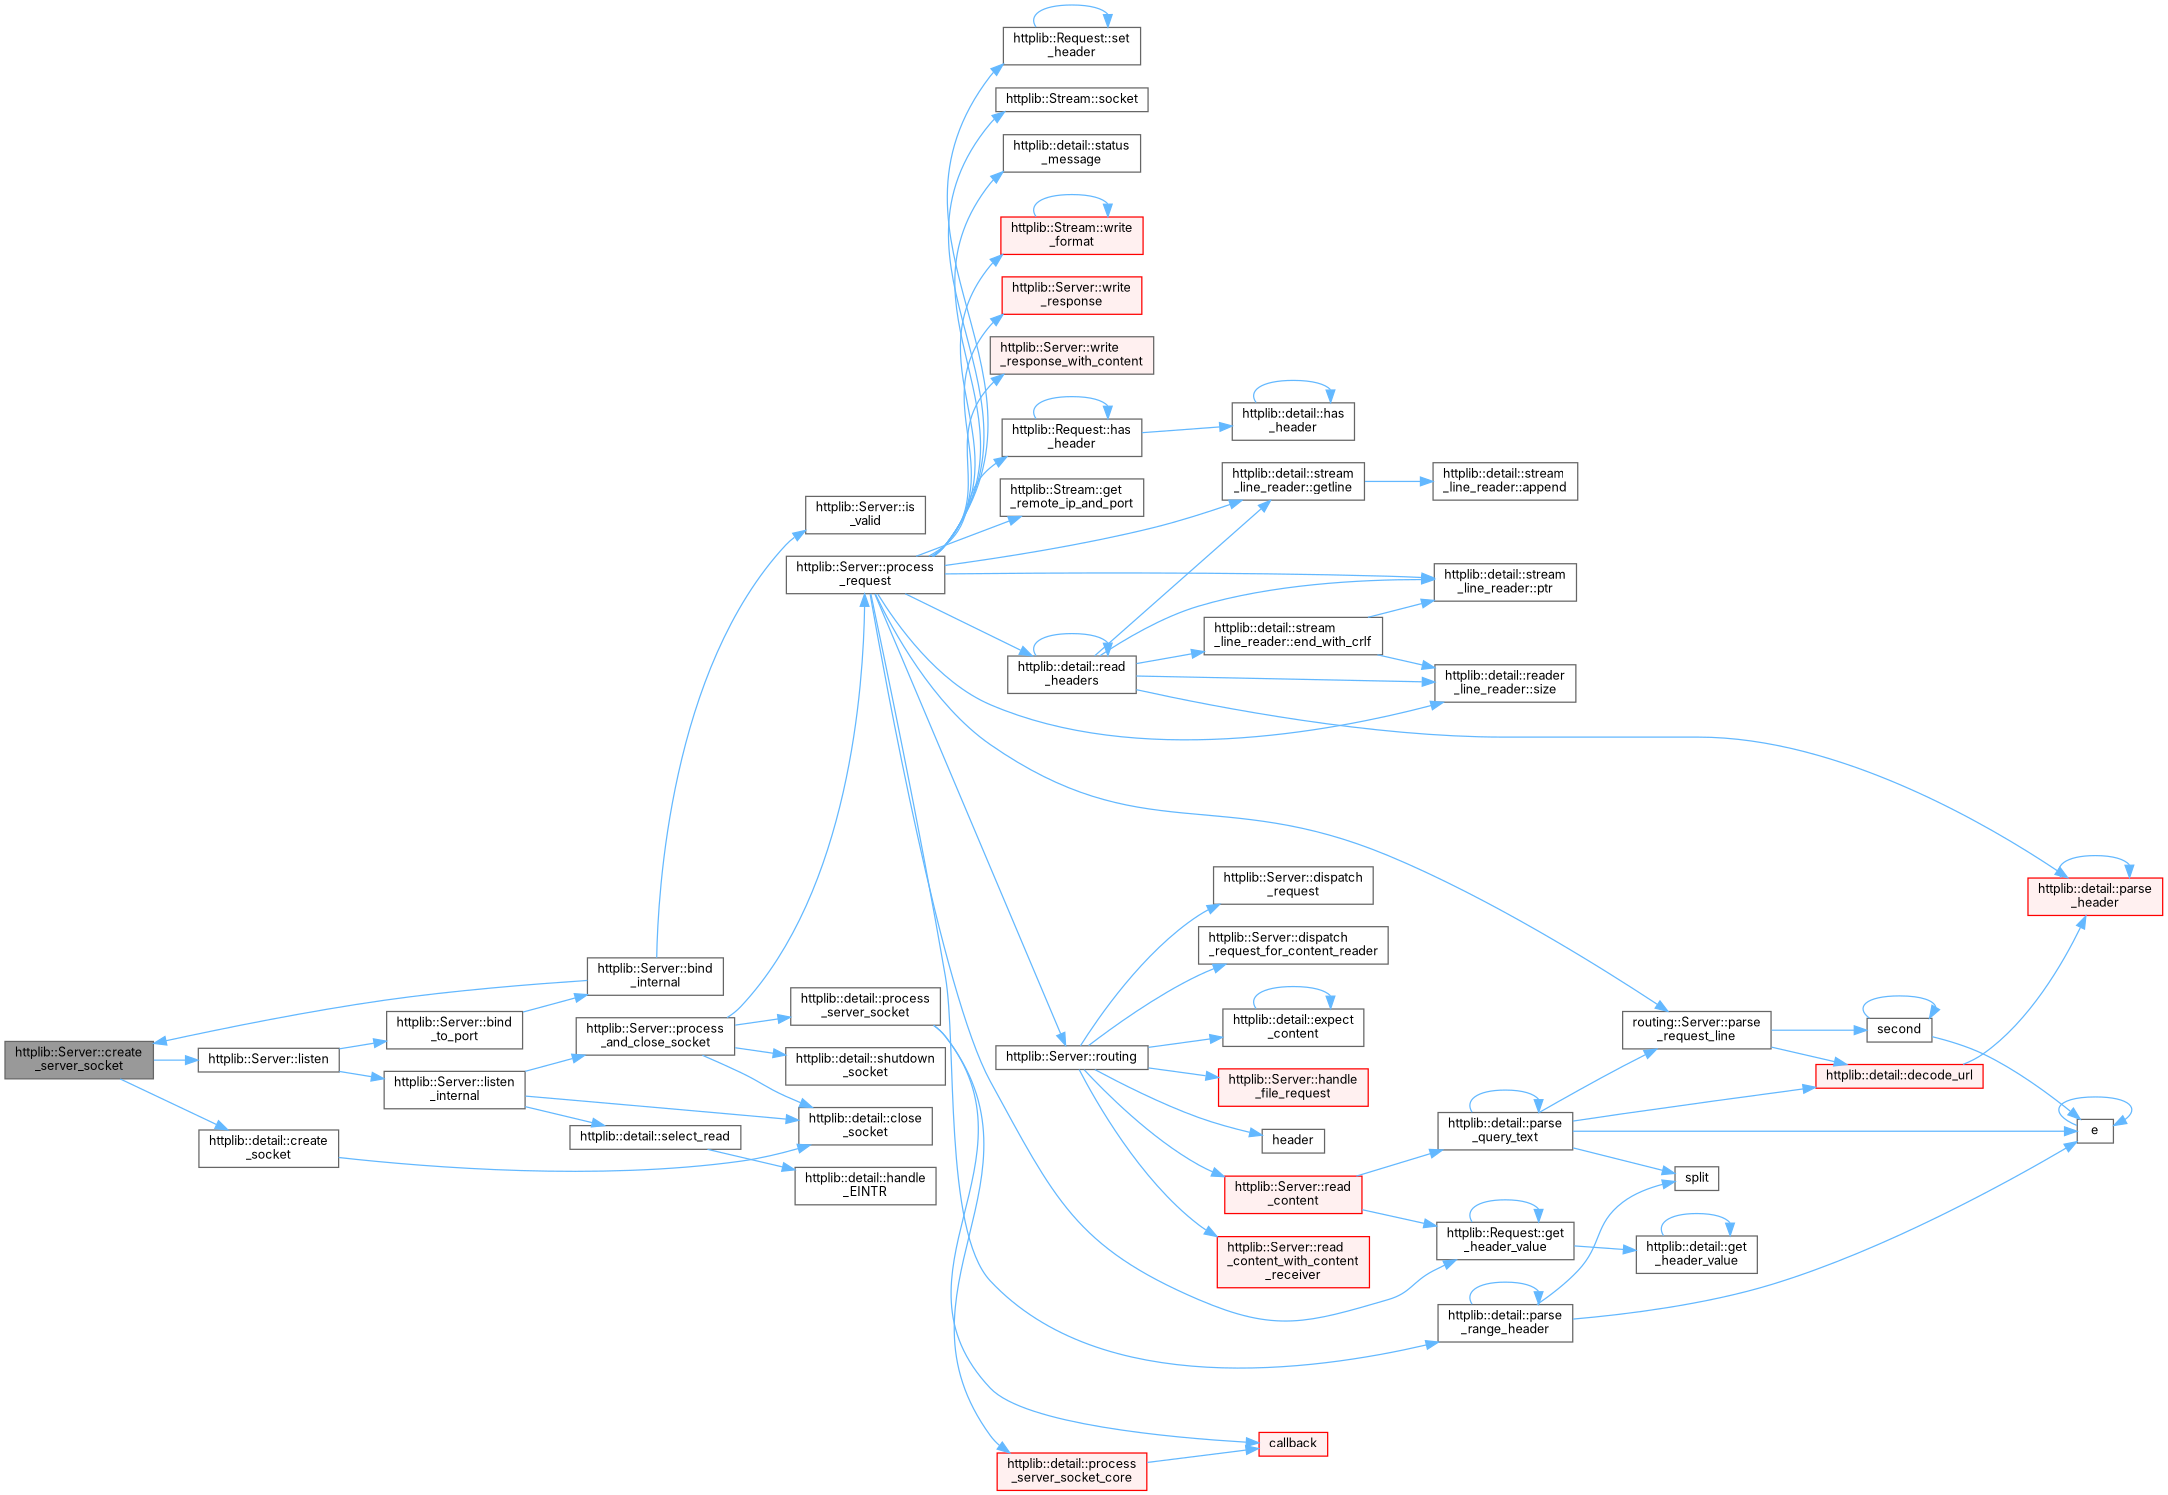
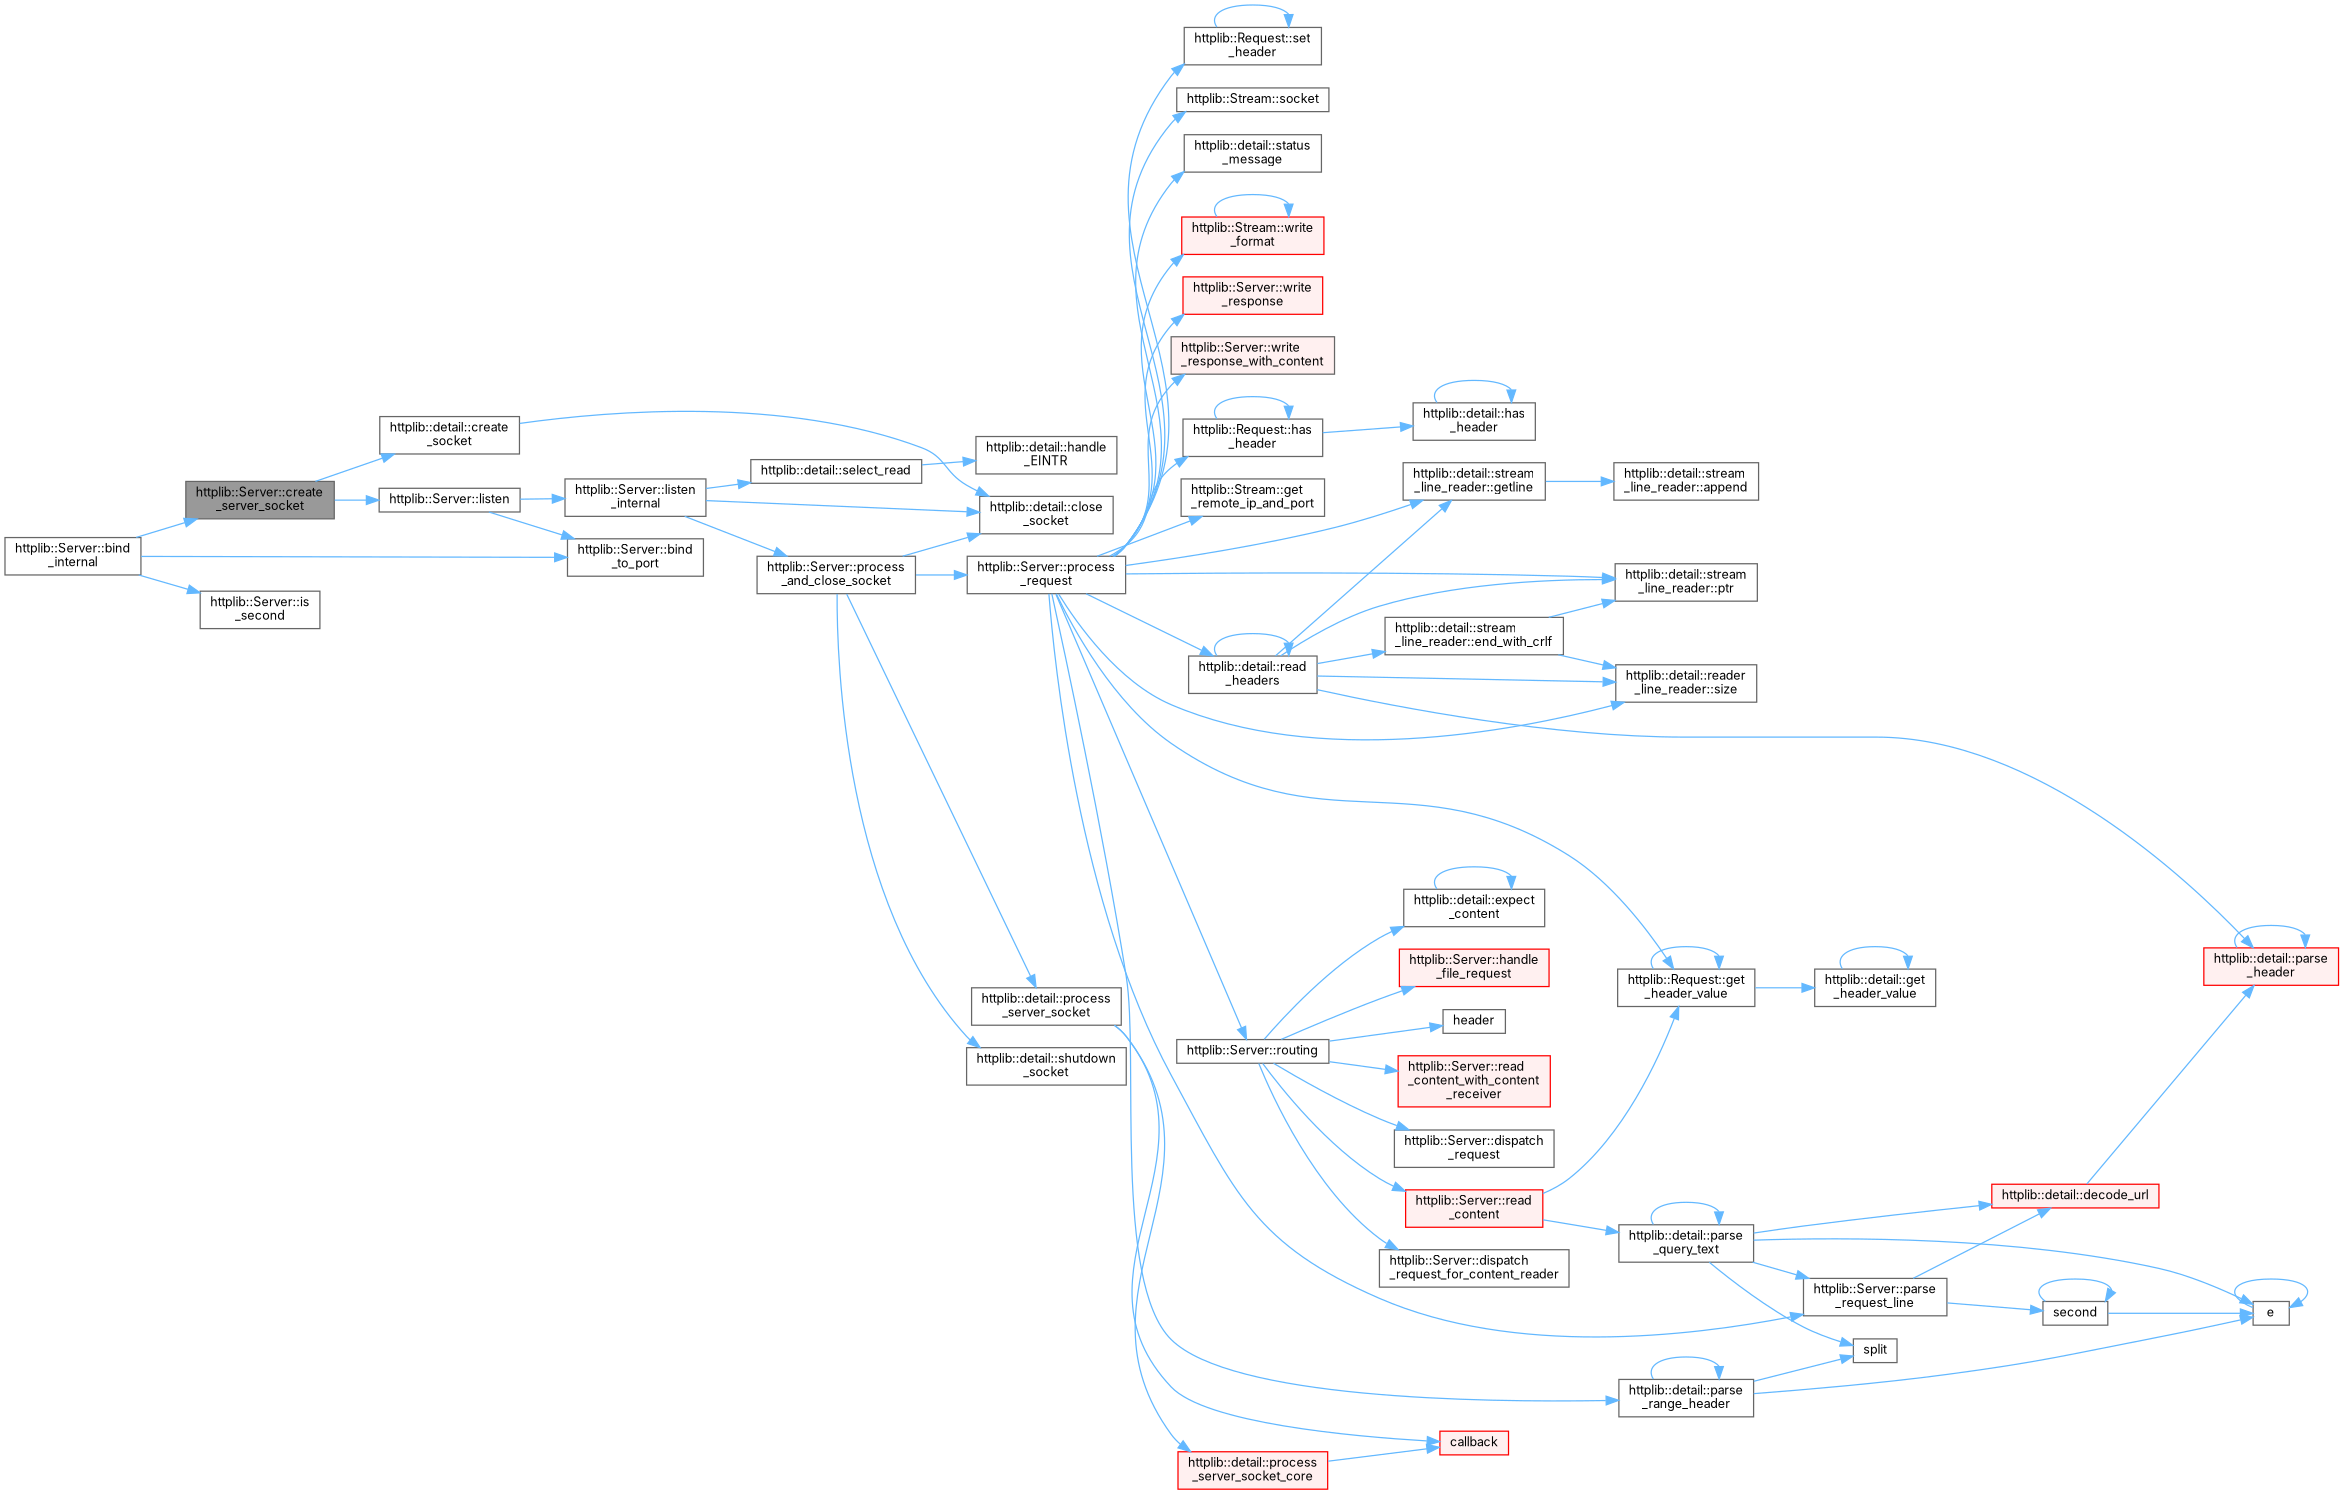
node "httplib::Server::is _valid": label "httplib::Server::is _valid" -> "httplib::Server::is _second"
edge "httplib::Server::bind _to_port" -> "httplib::Server::bind _internal": reversed
node "routing::Server::parse _request_line": label "routing::Server::parse _request_line" -> "httplib::Server::parse _request_line"
